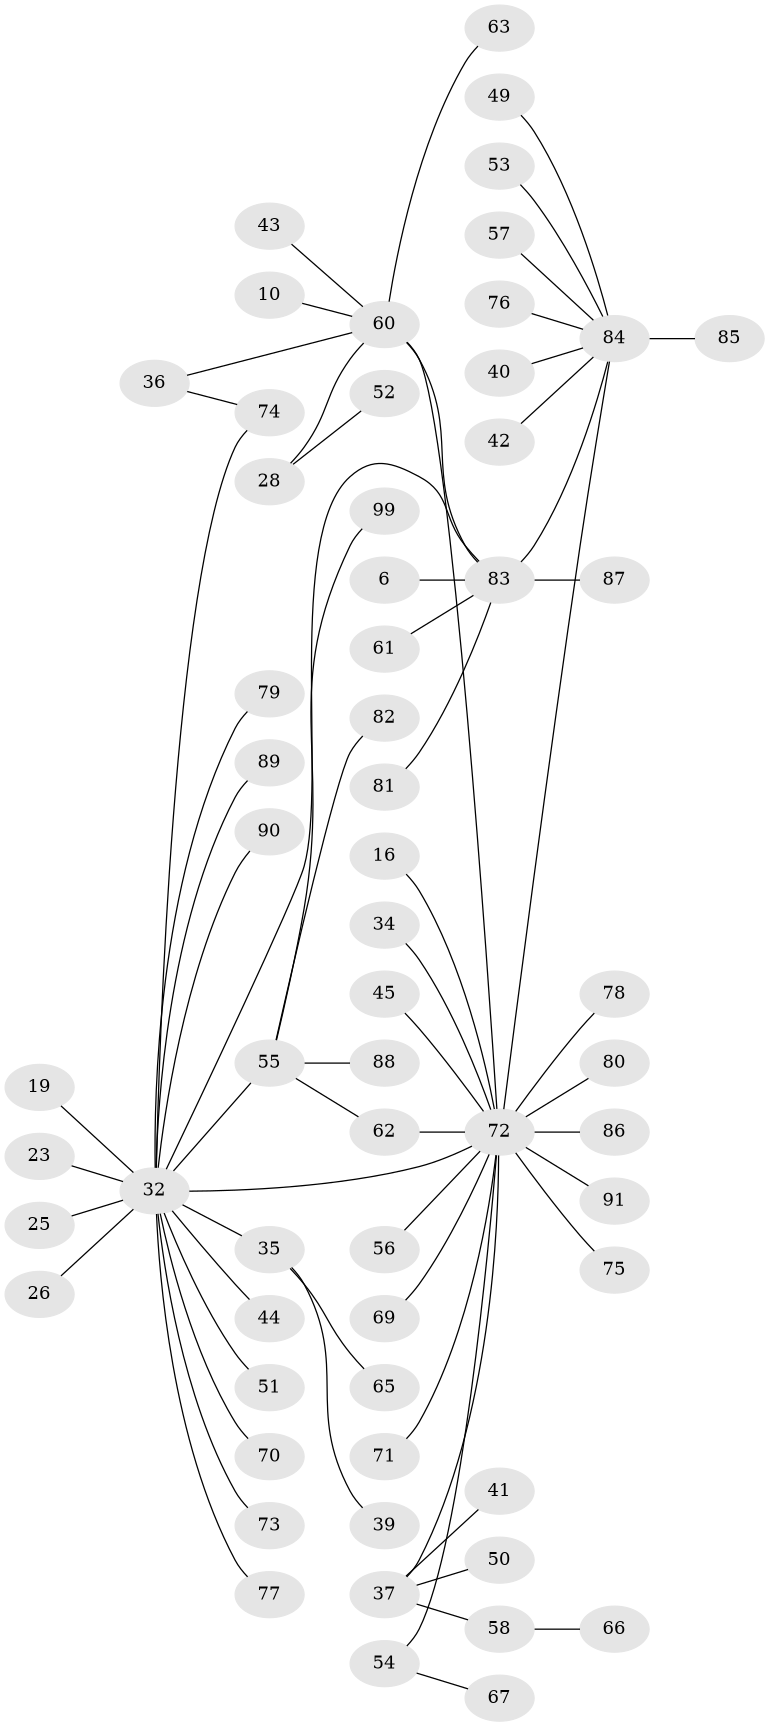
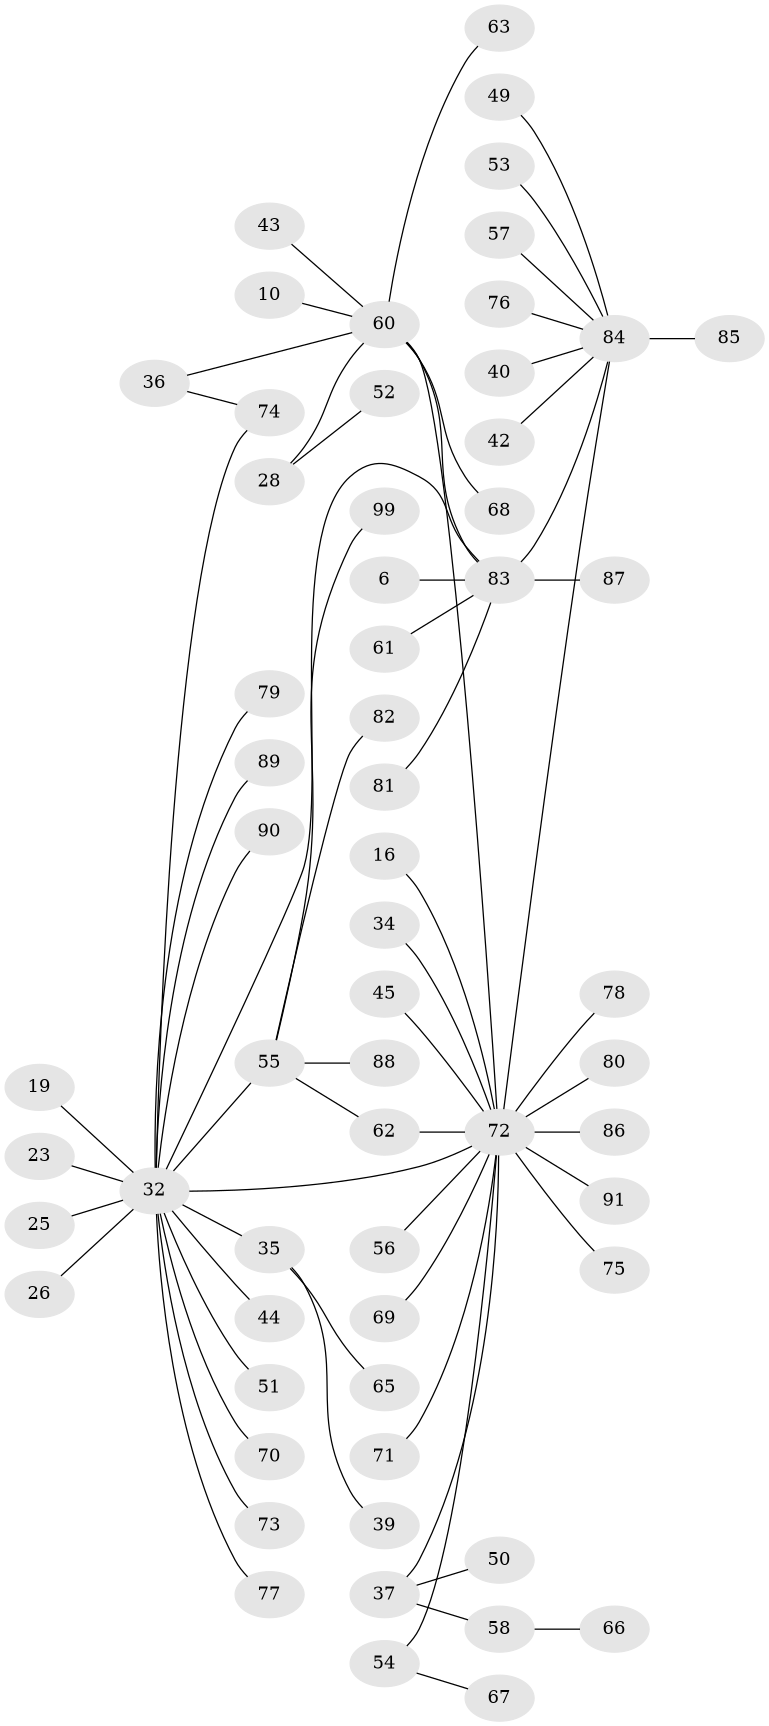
node "68": added
node "41": removed
